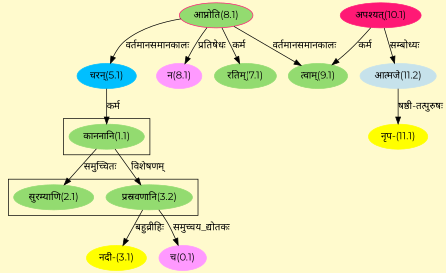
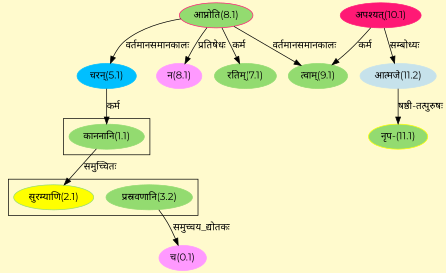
node "नृप-(11.1)": fillcolor #ffff00 -> #93db70
edge "काननानि(1.1)" -> "प्रस्रवणानि(3.2)": removed, label "विशेषणम्"
node "सुरम्याणि(2.1)": fillcolor #93db70 -> #ffff00
node "नदी-(3.1)": removed
